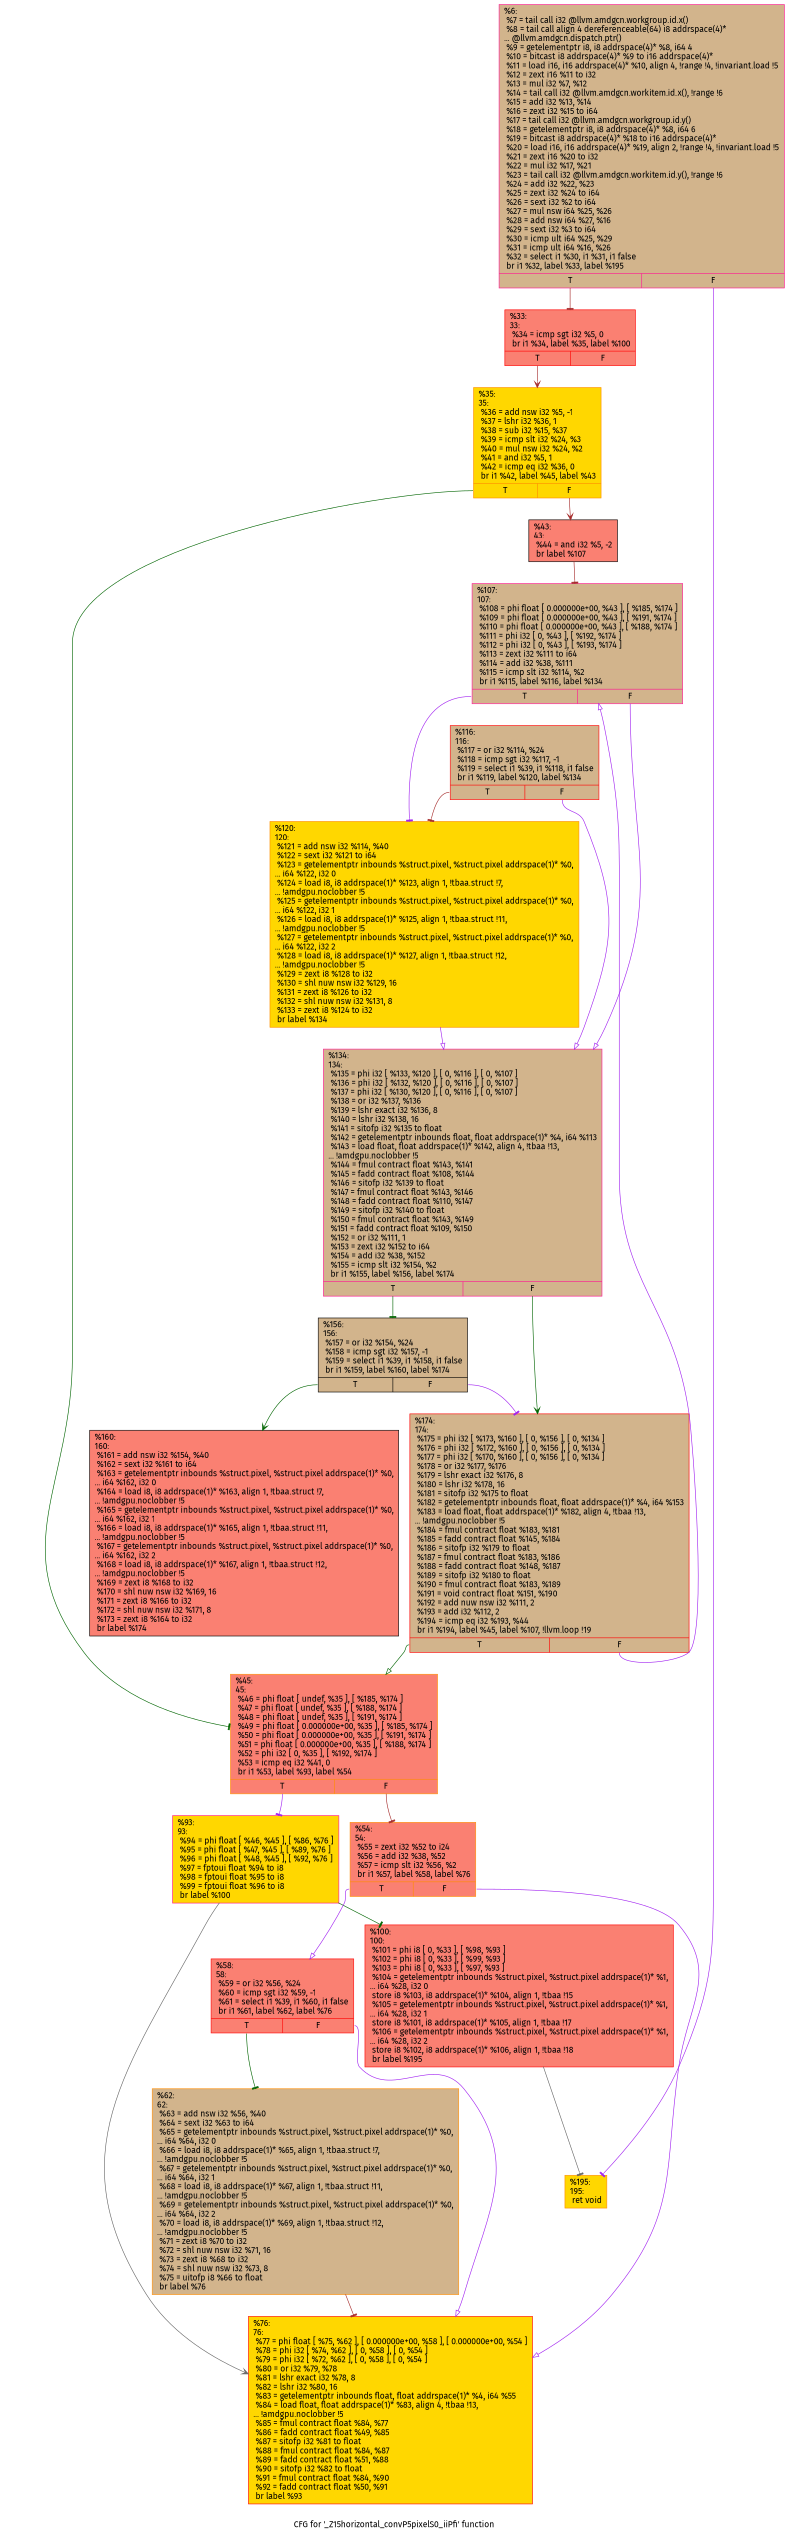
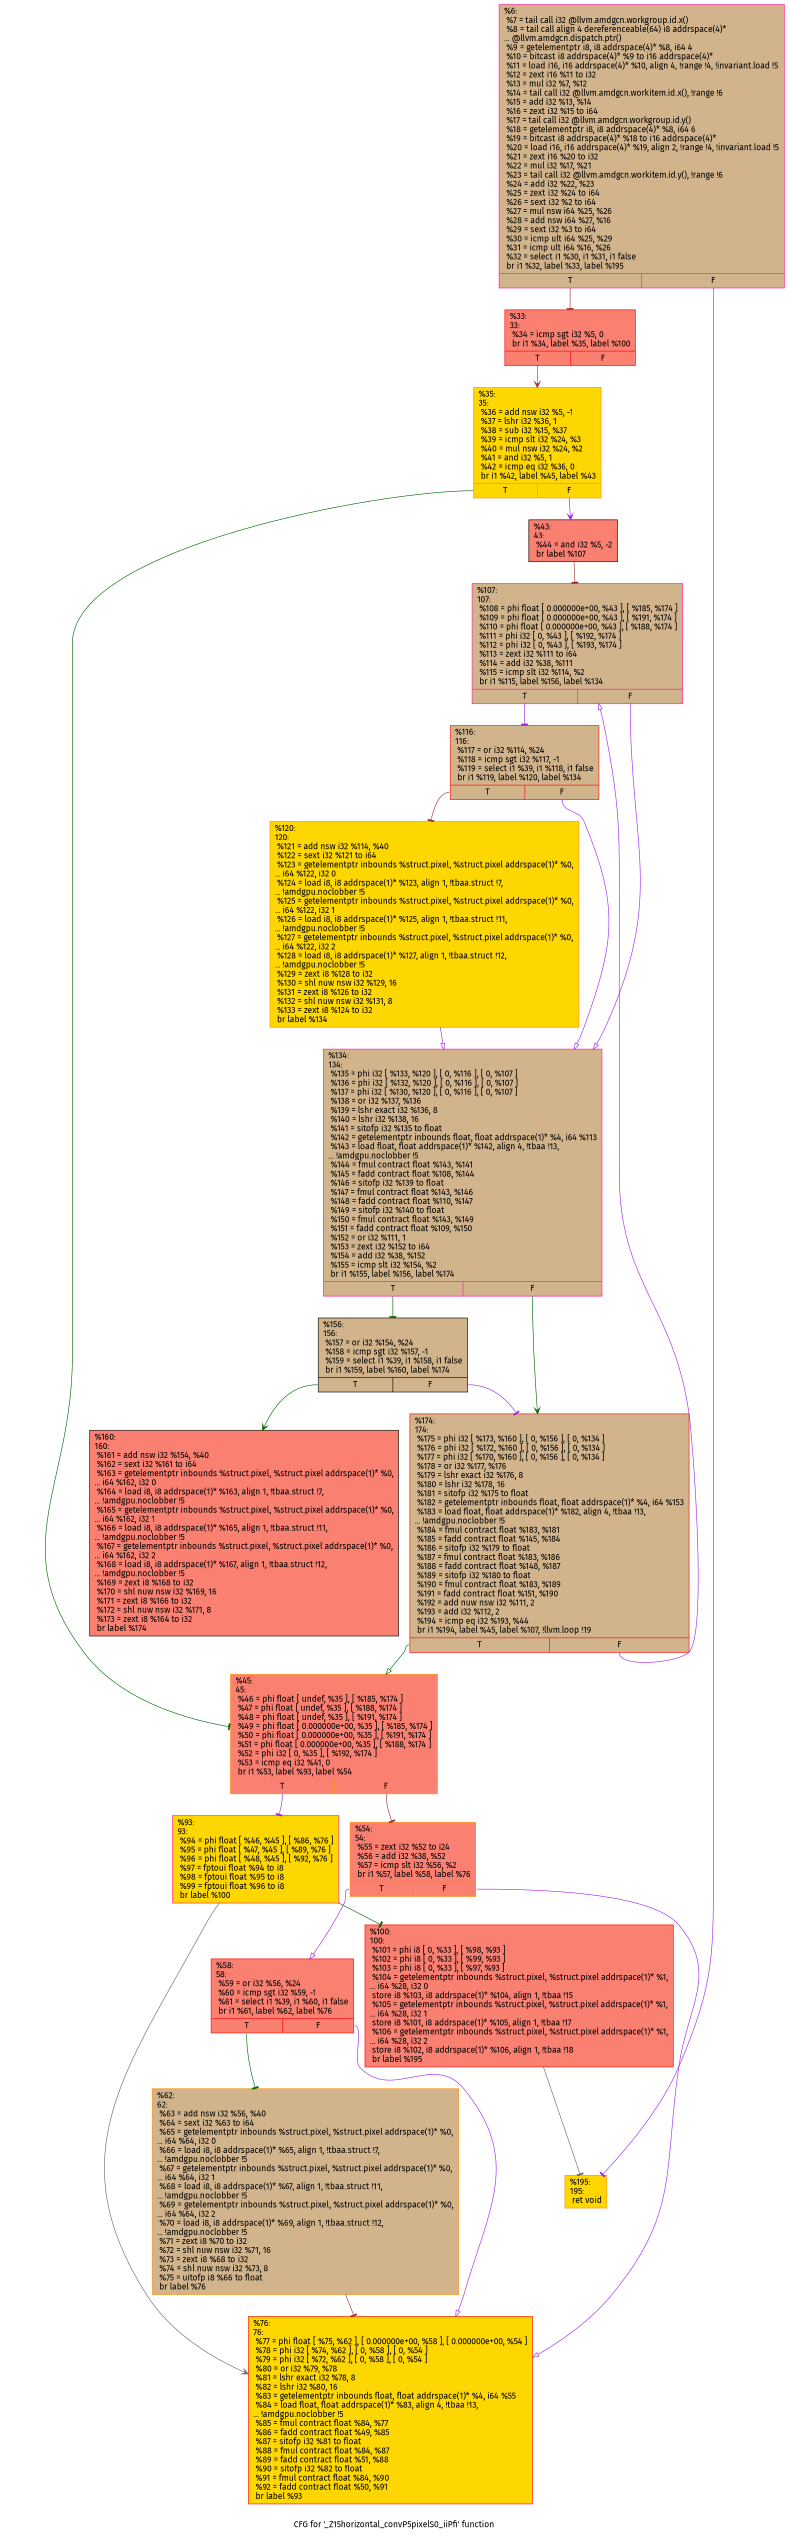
edge "%35:" -> "%43:": color brown -> purple
node "%107:": text "br i1 %115, label %116, label %134" -> "br i1 %115, label %156, label %134"
edge "%107:" -> "%120:": now "%107:" -> "%116:"
node "%174:": text "%191 = void contract float %151, %190" -> "%191 = fadd contract float %151, %190"
